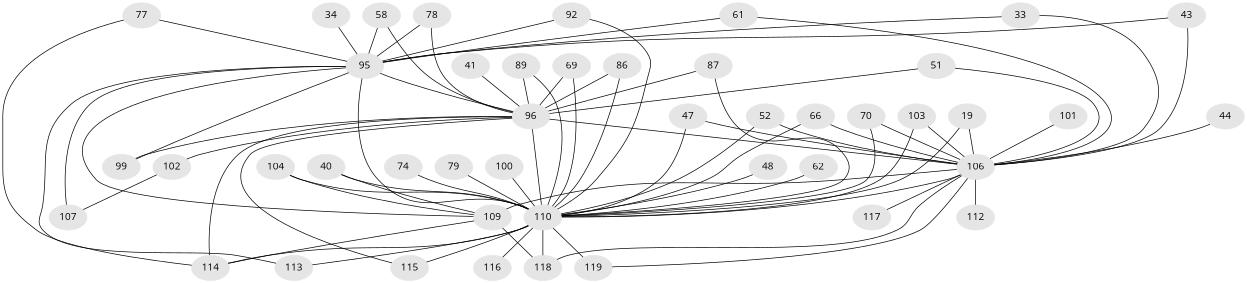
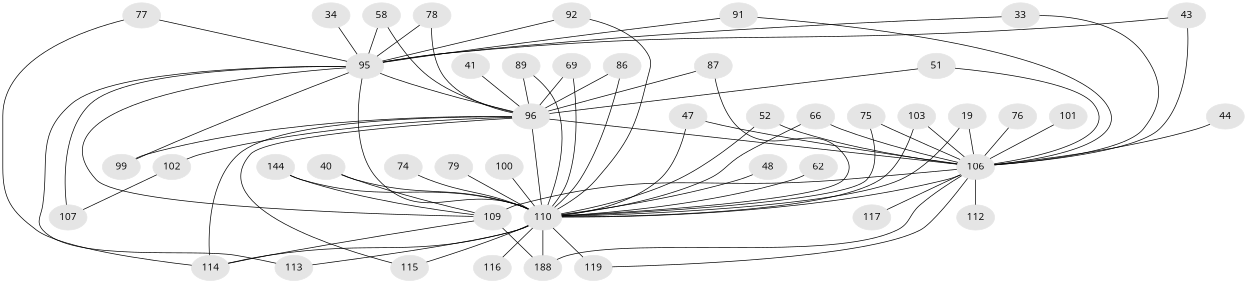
node "61": label "61" -> "91"
node "70": label "70" -> "75"
node "76": added
node "104": label "104" -> "144"
node "118": label "118" -> "188"
